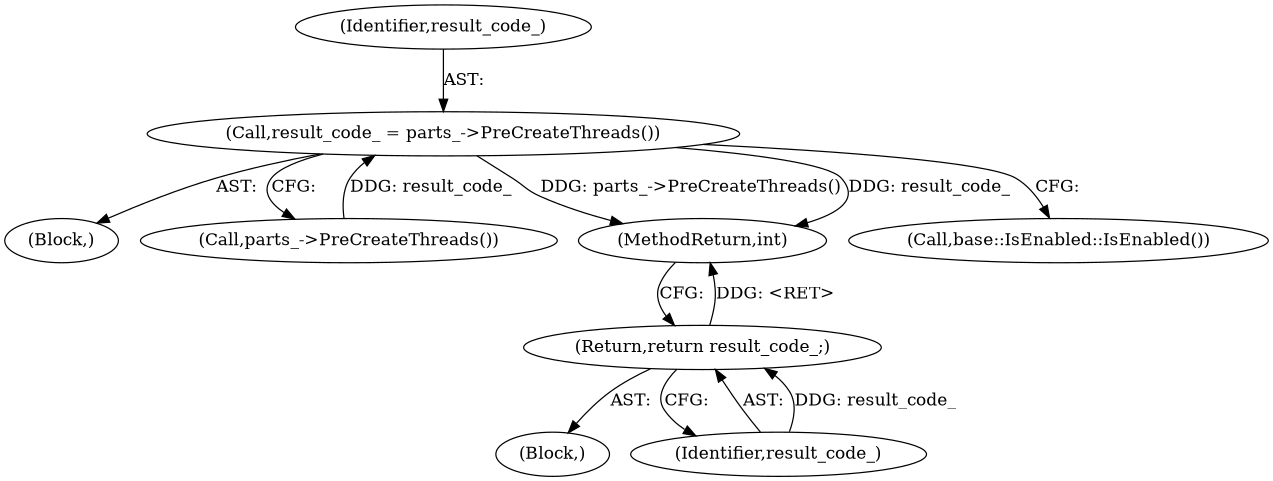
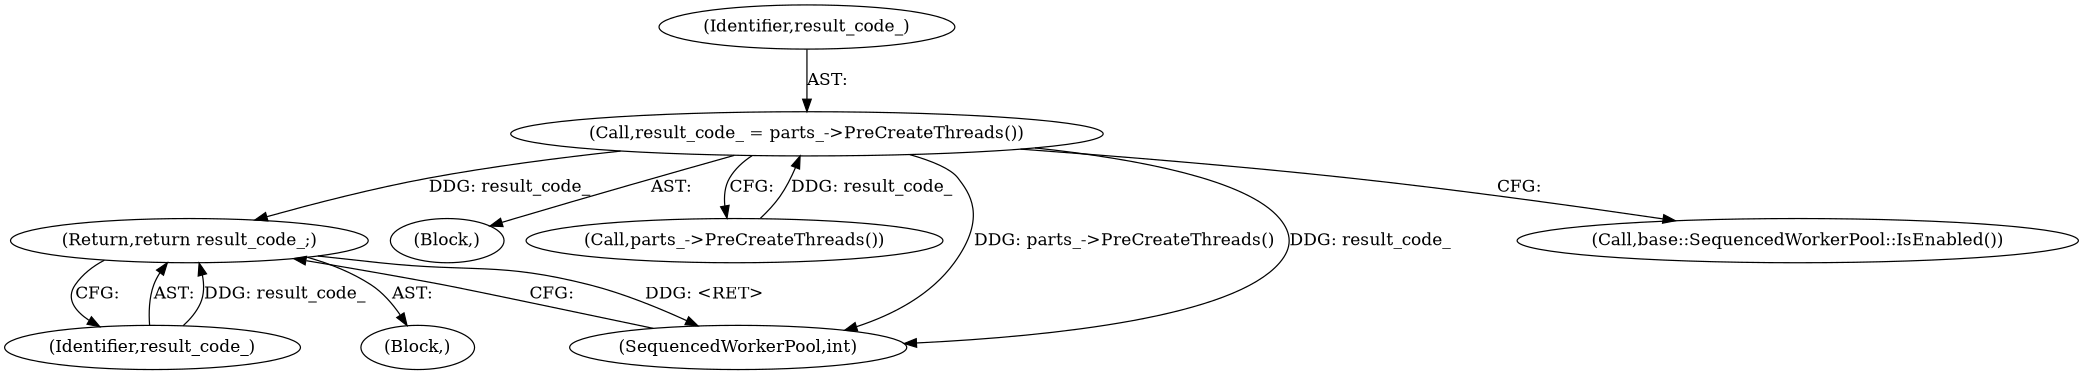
edge "(Call,result_code_ = parts_->PreCreateThreads())" -> "(Return,return result_code_;)": added, label "DDG: result_code_"
node "(MethodReturn,int)": label "(MethodReturn,int)" -> "(SequencedWorkerPool,int)"
node "(Call,base::IsEnabled::IsEnabled())": label "(Call,base::IsEnabled::IsEnabled())" -> "(Call,base::SequencedWorkerPool::IsEnabled())"
